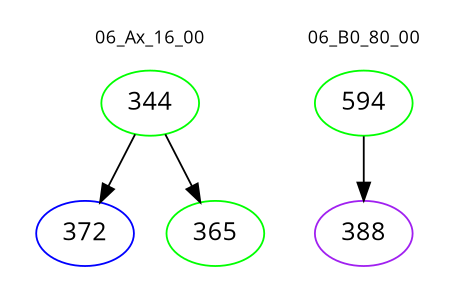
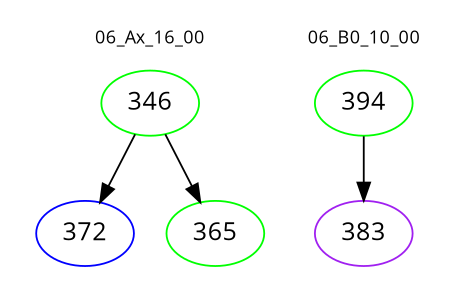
cluster "06_B0_80_00": label "06_B0_80_00" -> "06_B0_10_00"
node "344": label "344" -> "346"
node "594": label "594" -> "394"
node "388": label "388" -> "383"
